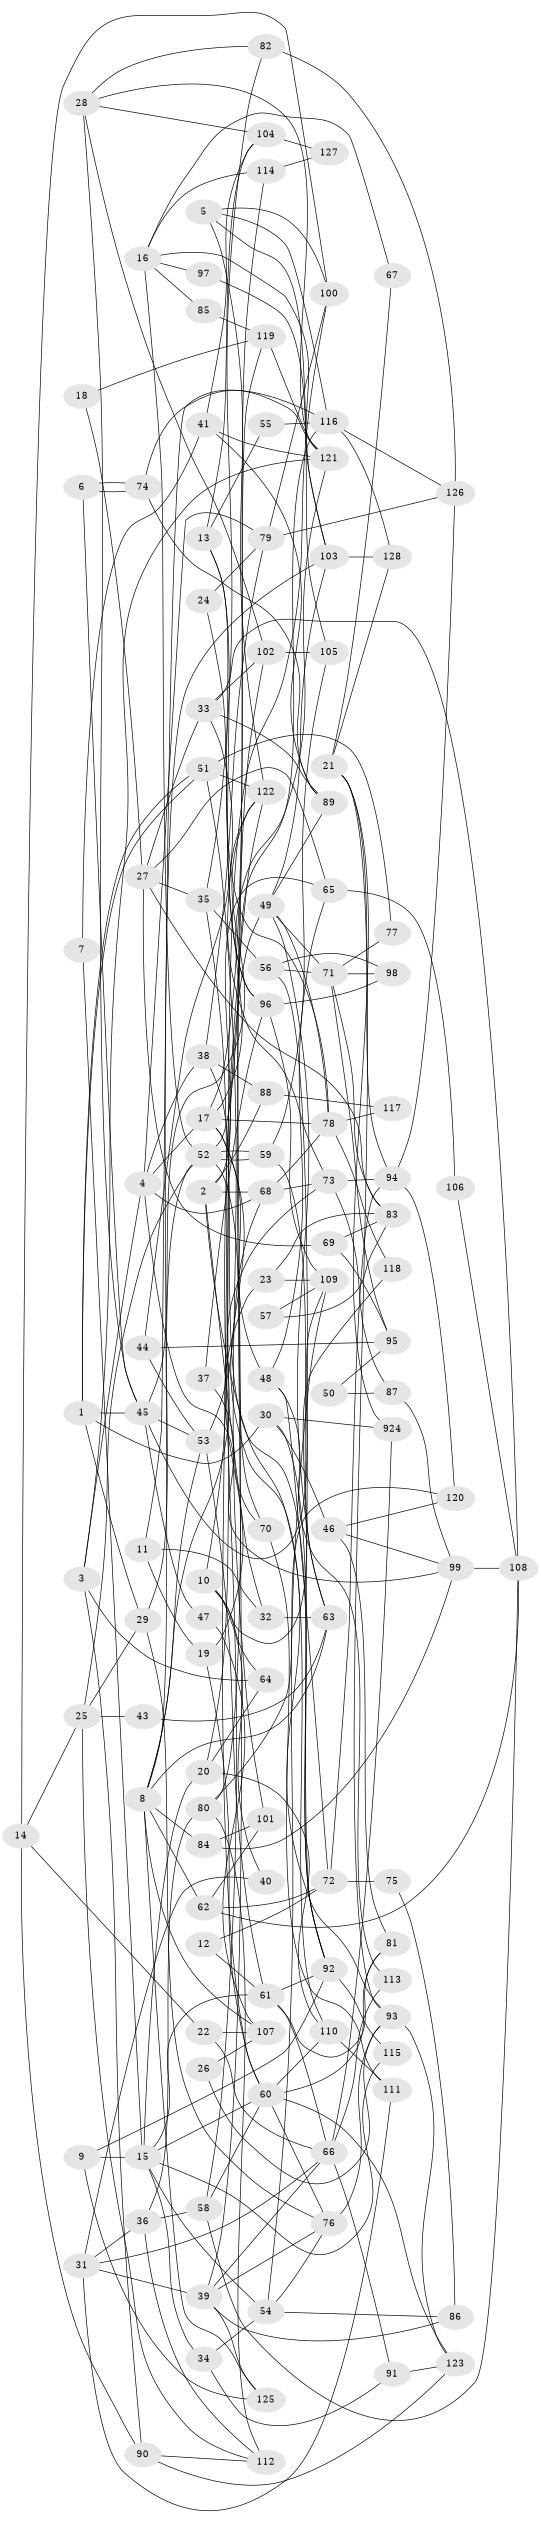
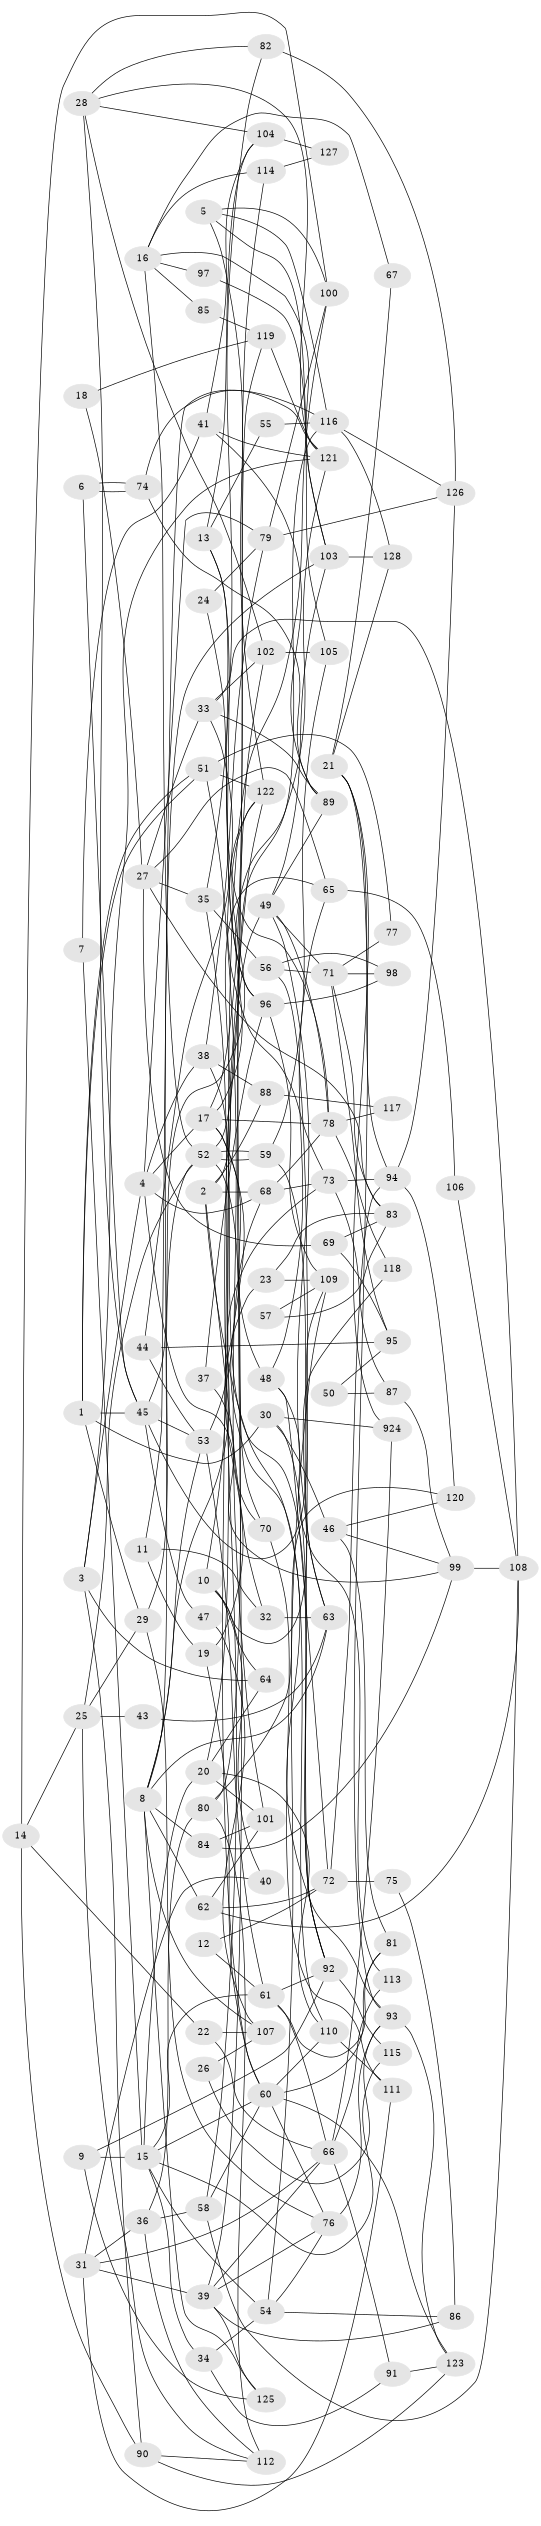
edge "20" -- "101": added
